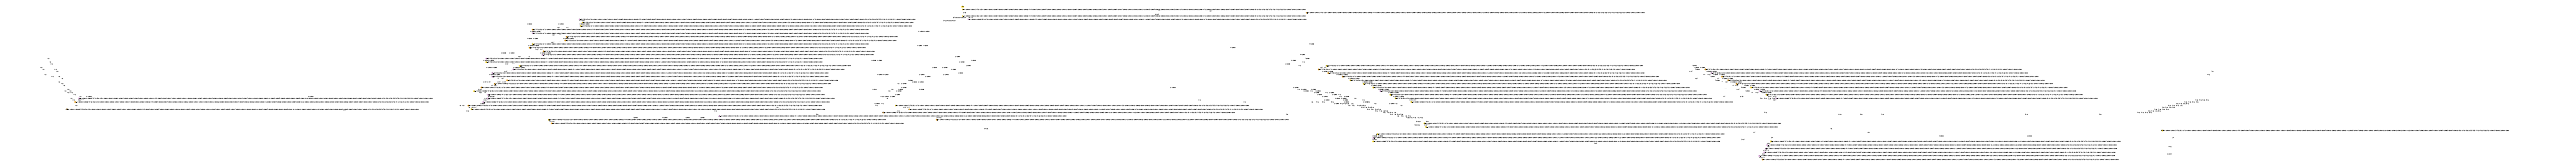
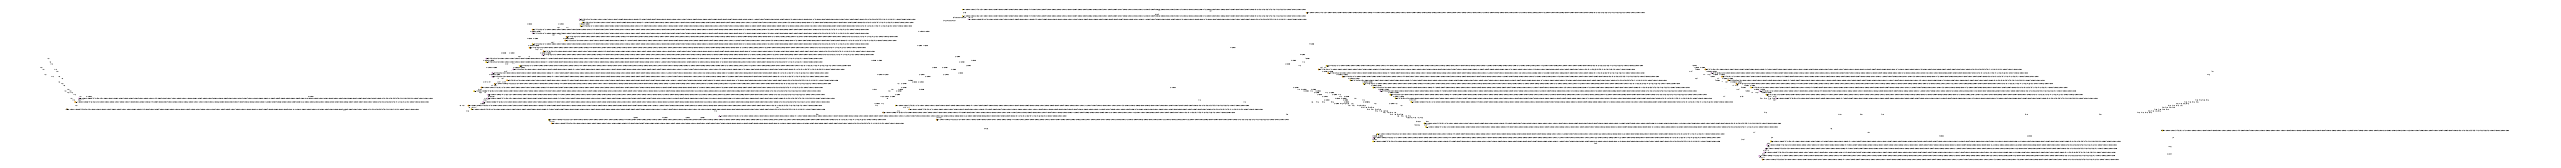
node "__start0": removed
